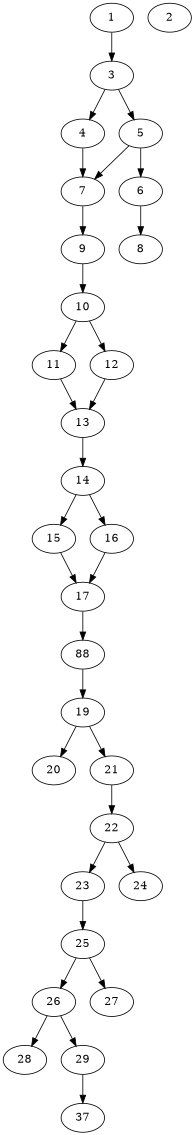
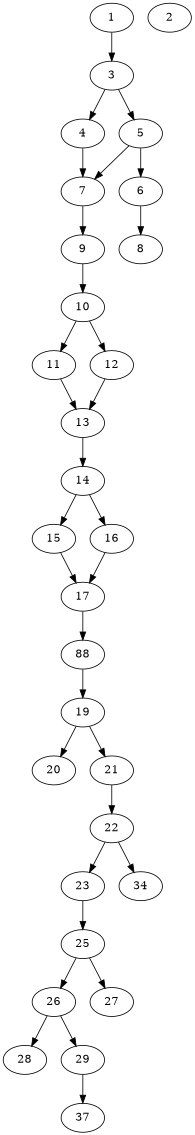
node "24": label "24" -> "34"
